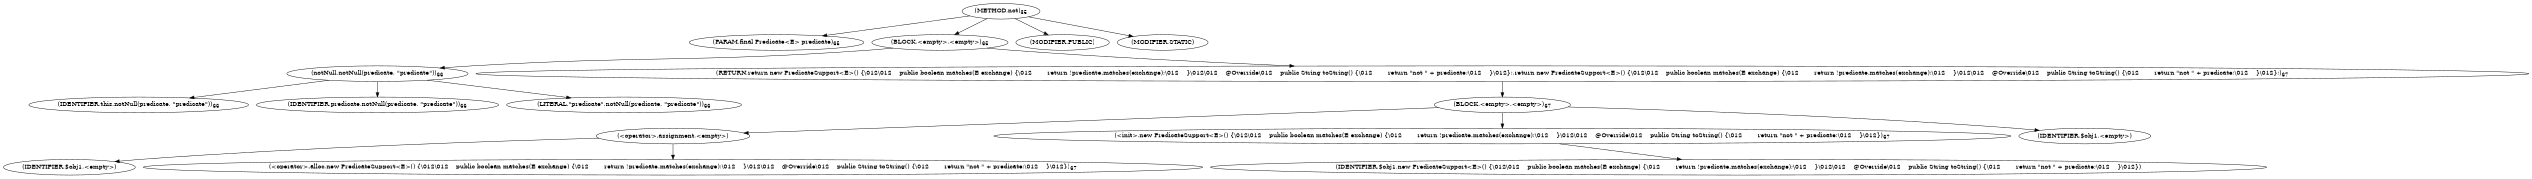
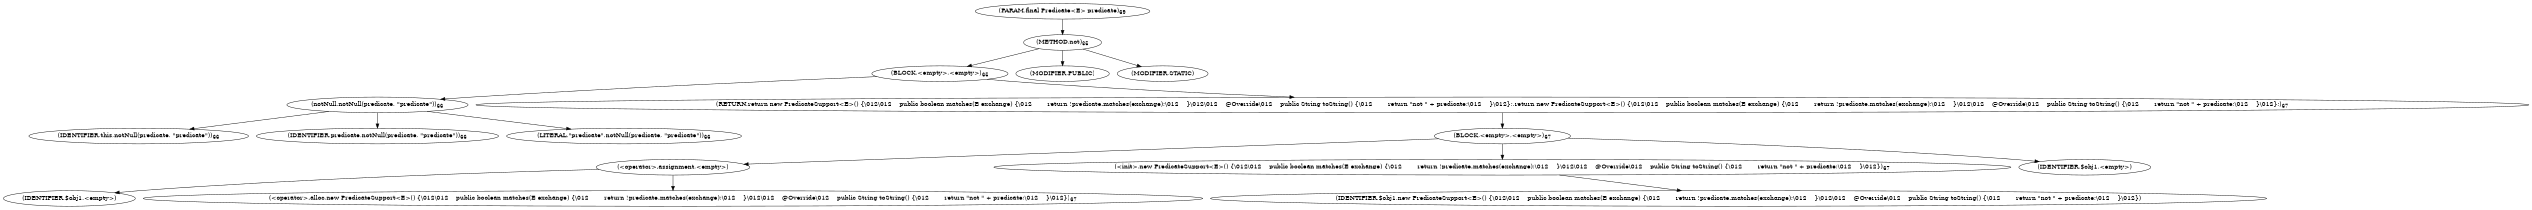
edge "(METHOD,not)" -> "(PARAM,final Predicate<E> predicate)": reversed
node "(PARAM,final Predicate<E> predicate)": text "65" -> "69"
